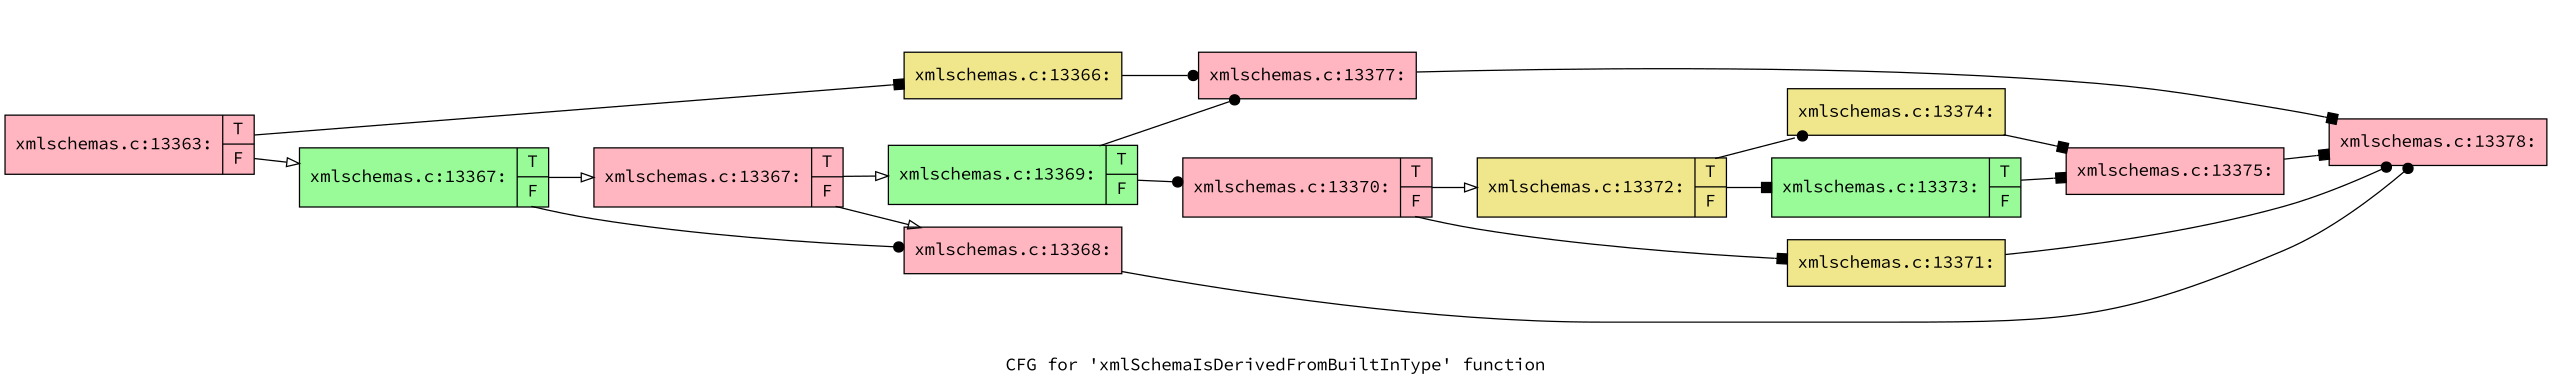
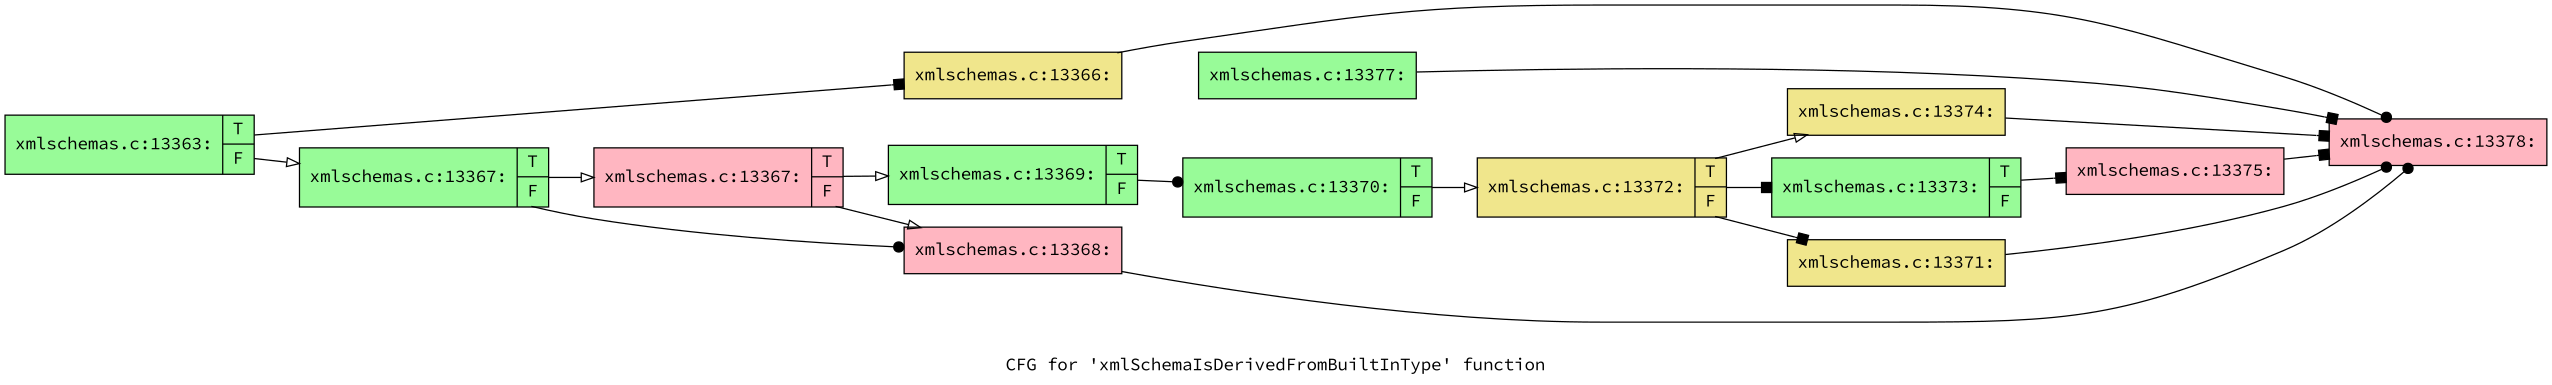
edge "xmlschemas.c:13366:" -> "xmlschemas.c:13377:": now "xmlschemas.c:13366:" -> "xmlschemas.c:13378:"
node "xmlschemas.c:13377:": fillcolor lightpink -> palegreen
edge "xmlschemas.c:13369:" -> "xmlschemas.c:13377:": removed
edge "xmlschemas.c:13374:" -> "xmlschemas.c:13375:": now "xmlschemas.c:13374:" -> "xmlschemas.c:13378:"
node "xmlschemas.c:13363:": fillcolor lightpink -> palegreen
edge "xmlschemas.c:13372:" -> "xmlschemas.c:13374:": arrowhead dot -> onormal
node "xmlschemas.c:13370:": fillcolor lightpink -> palegreen
edge "xmlschemas.c:13370:" -> "xmlschemas.c:13371:": now "xmlschemas.c:13372:" -> "xmlschemas.c:13371:"
